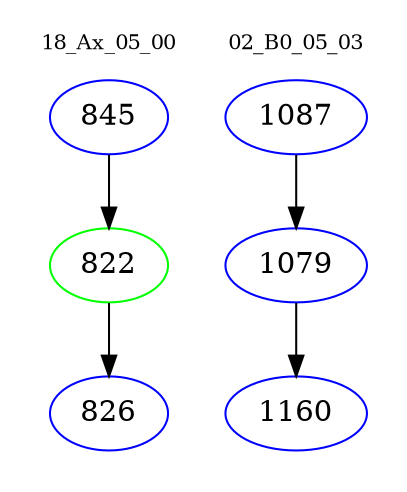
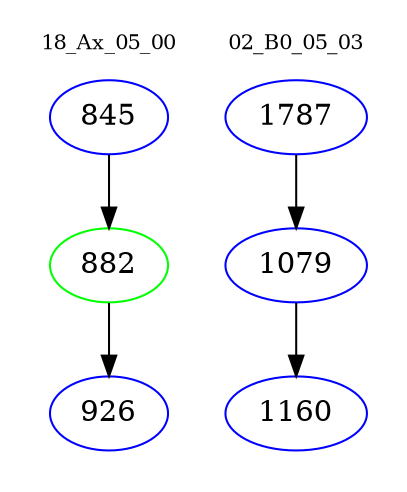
node "1087": label "1087" -> "1787"
node "822": label "822" -> "882"
node "826": label "826" -> "926"
